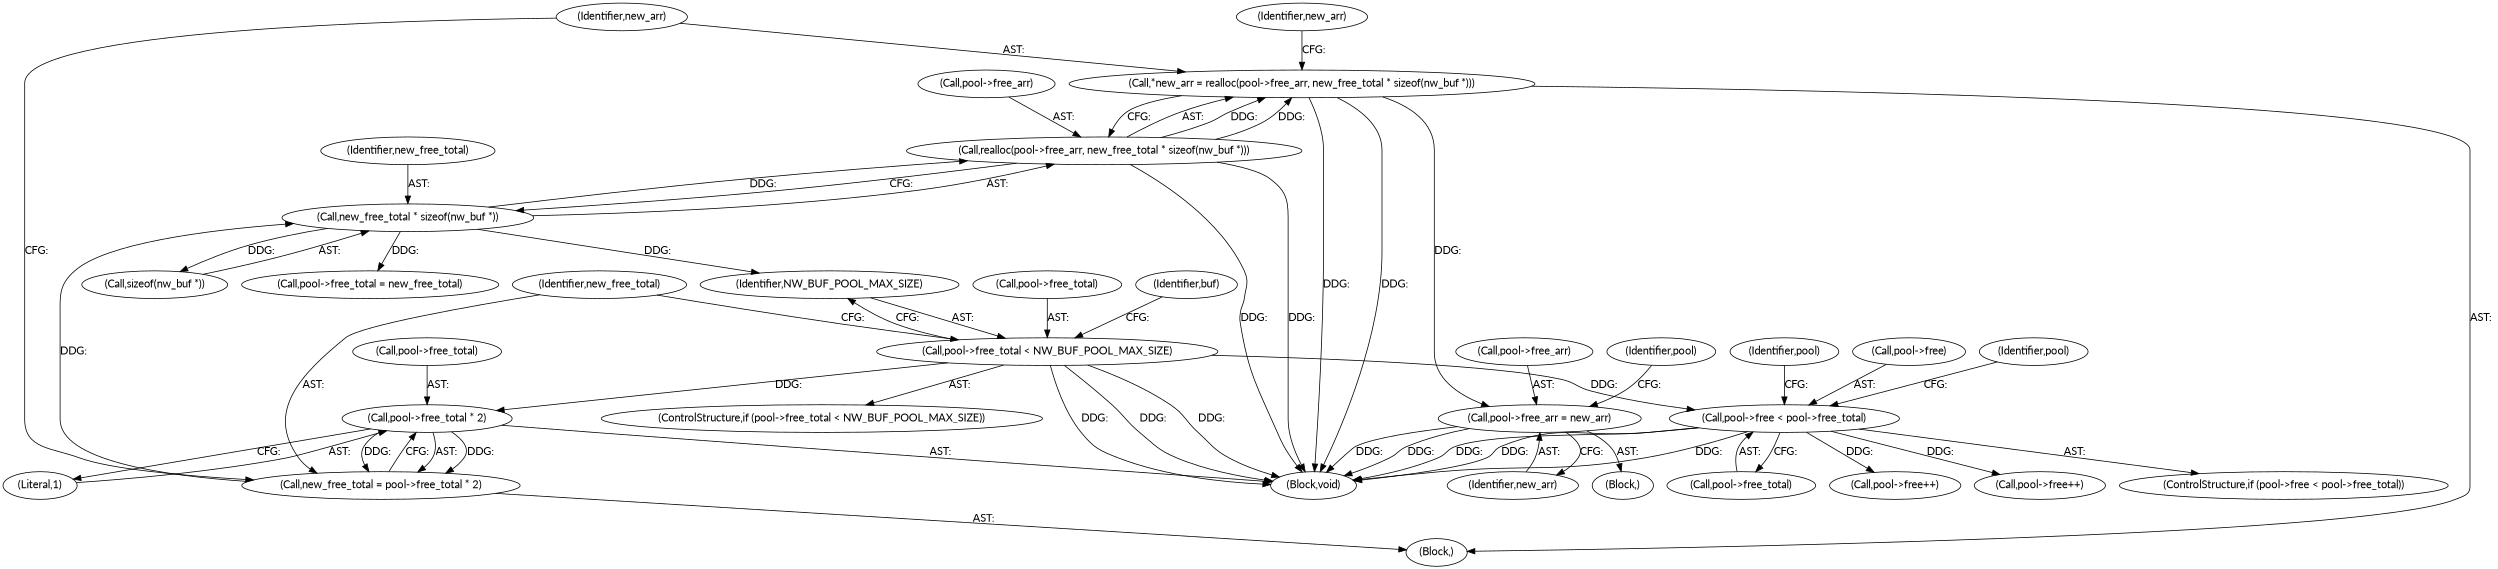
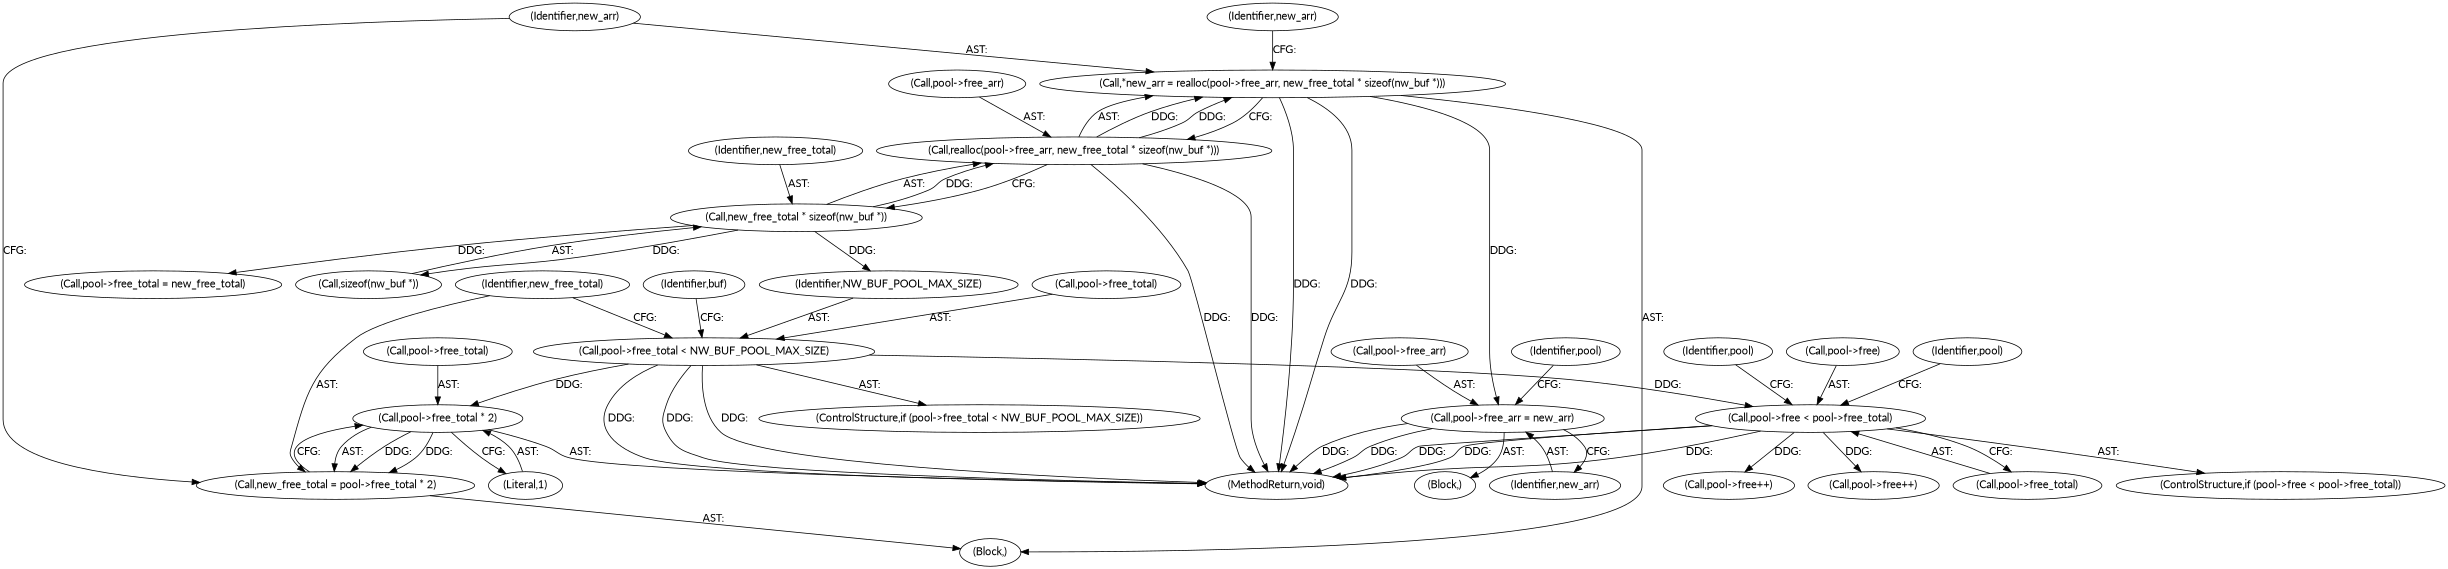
edge "(Call,pool->free_total < NW_BUF_POOL_MAX_SIZE)" -> "(Identifier,NW_BUF_POOL_MAX_SIZE)": removed, label "CFG:"
edge "(Call,new_free_total = pool->free_total * 2)" -> "(Call,new_free_total * sizeof(nw_buf *))": removed, label "DDG:"
node "(Block,void)": label "(Block,void)" -> "(MethodReturn,void)"
